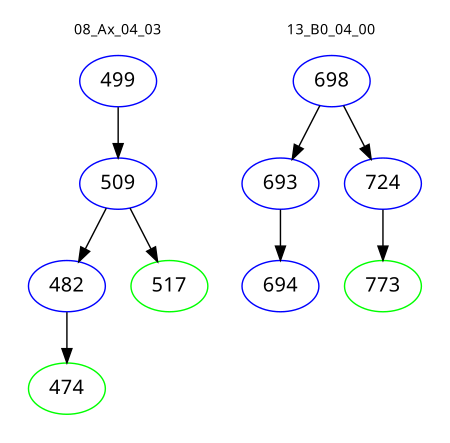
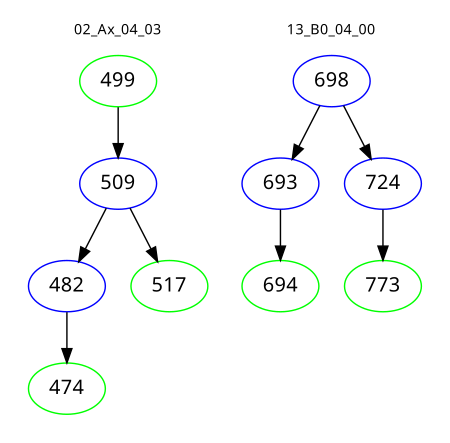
cluster "08_Ax_04_03": label "08_Ax_04_03" -> "02_Ax_04_03"
node "499": color blue -> green
node "694": color blue -> green
